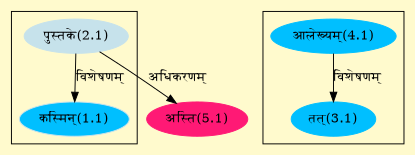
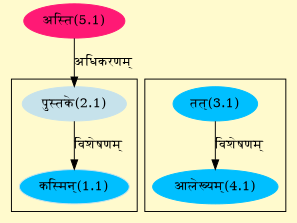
edge "पुस्तके(2.1)" -> "अस्ति(5.1)": reversed
edge "आलेख्यम्(4.1)" -> "तत्(3.1)": reversed
